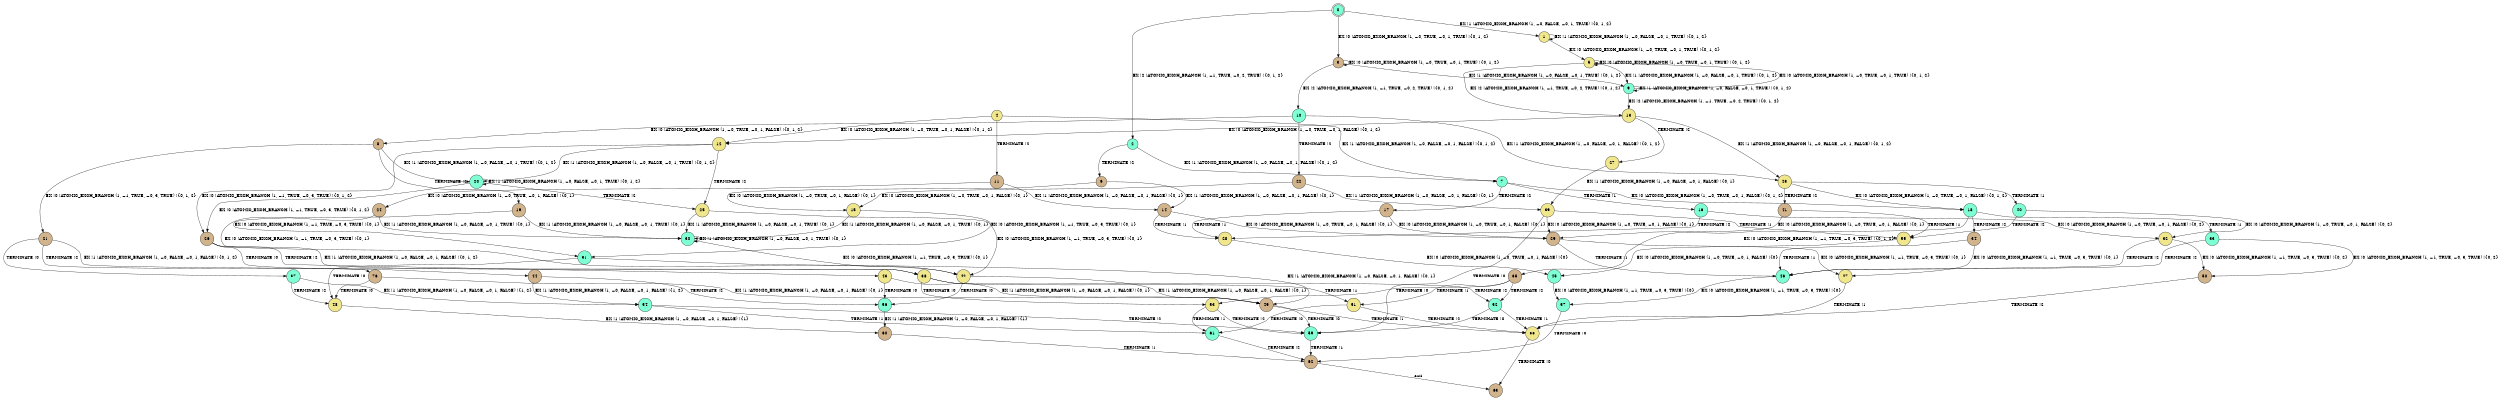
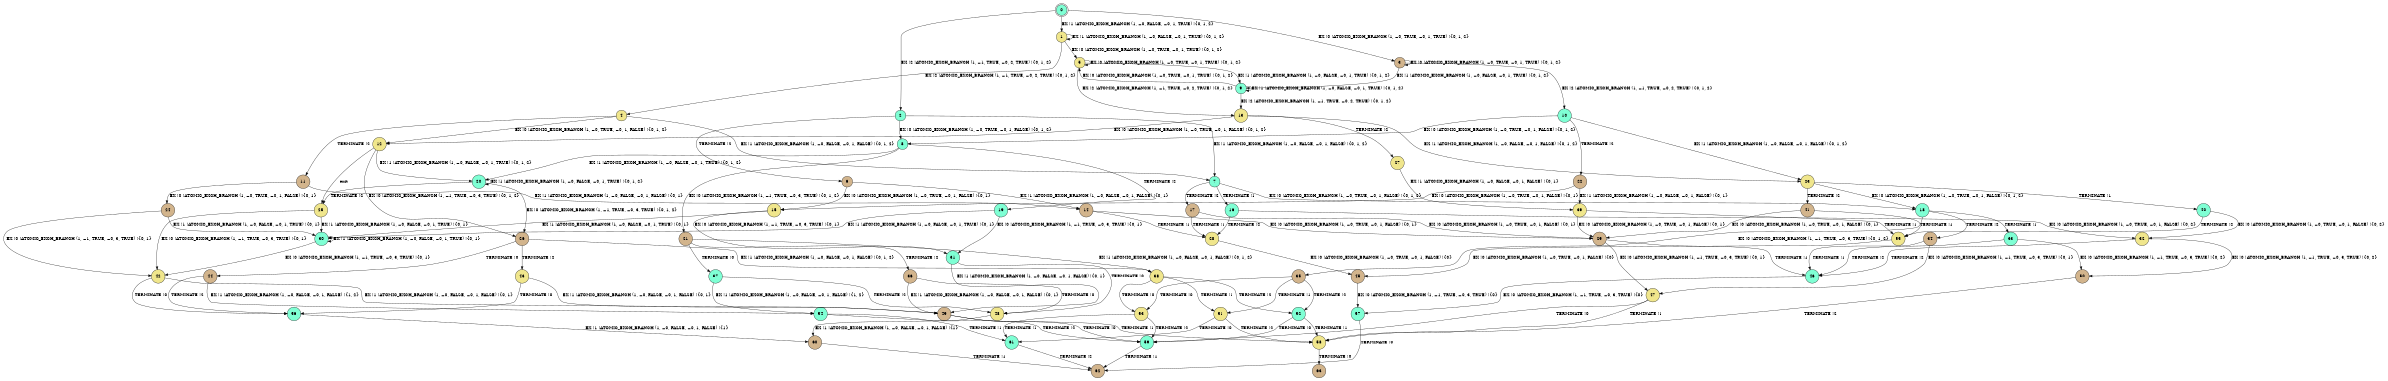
edge "1" -> "4": added, label "EX !2 !ATOMIC_EXCH_BRANCH (1, +1, TRUE, +0, 2, TRUE) !{0, 1, 2}"
edge "2" -> "8": added, label "EX !0 !ATOMIC_EXCH_BRANCH (1, +0, TRUE, +0, 1, FALSE) !{0, 1, 2}"
node "8": fillcolor tan -> aquamarine
edge "12" -> "25": label "TERMINATE !2" -> "exit"
node "19": fillcolor tan -> aquamarine
node "76": label "76" -> "36"
node "45": fillcolor aquamarine -> tan
edge "39" -> "59": now "47" -> "59"
edge "62" -> "63": removed, label "exit"
